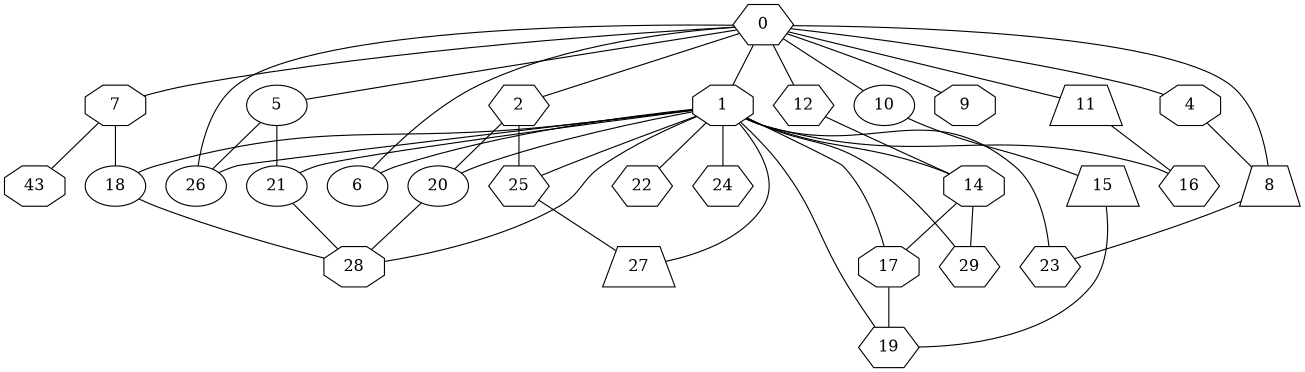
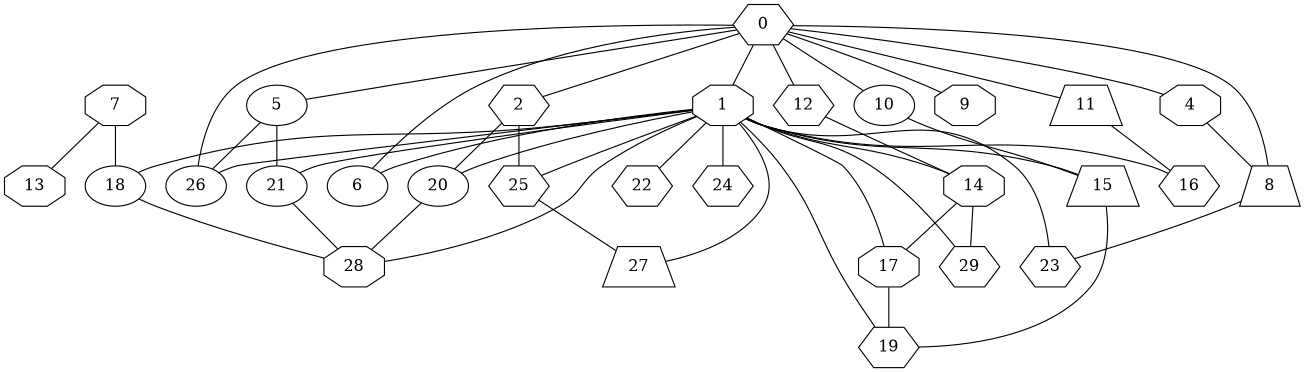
edge "0" -- "7": removed
edge "1" -- "15": added
node "43": label "43" -> "13"
